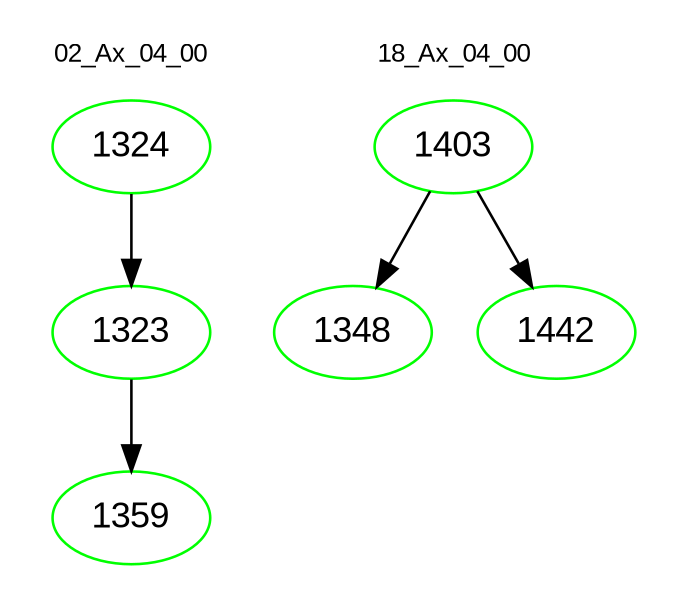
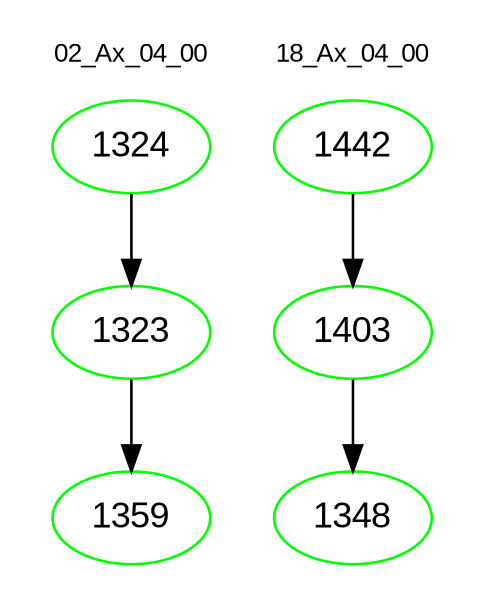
edge "1403" -> "1442": reversed
